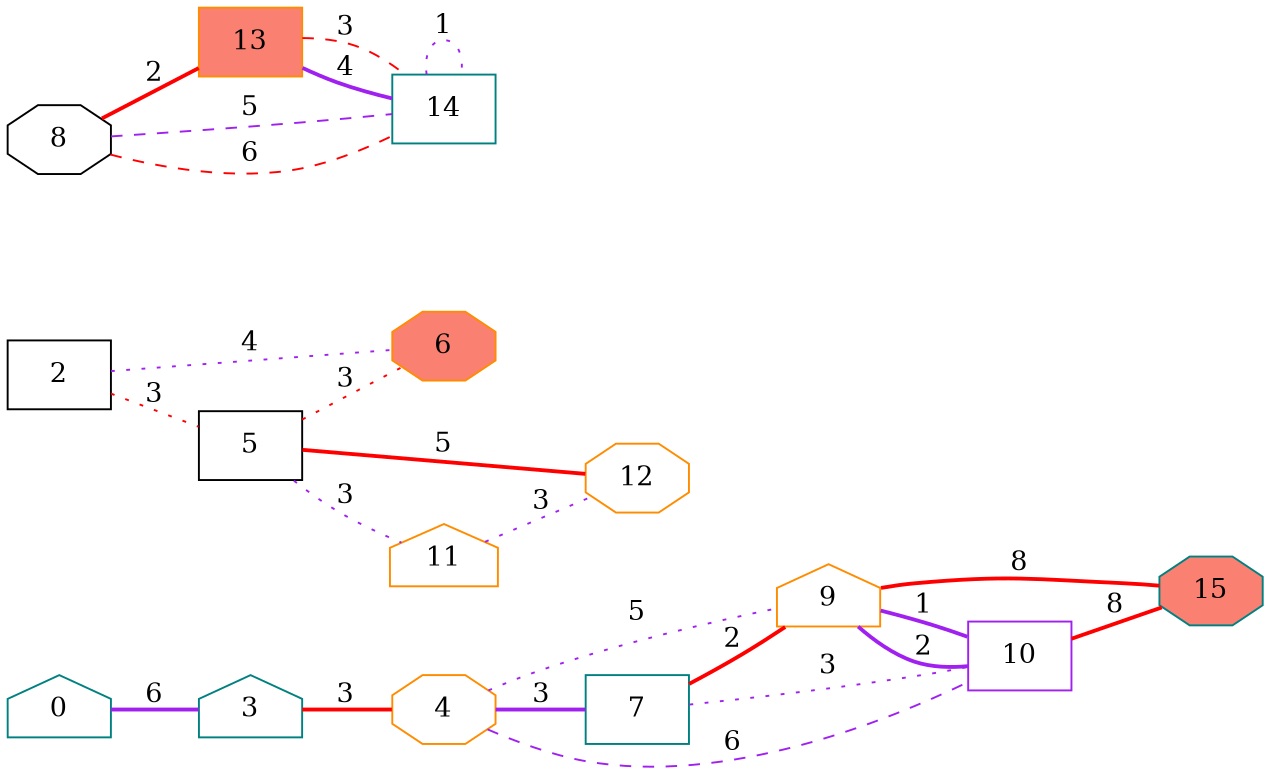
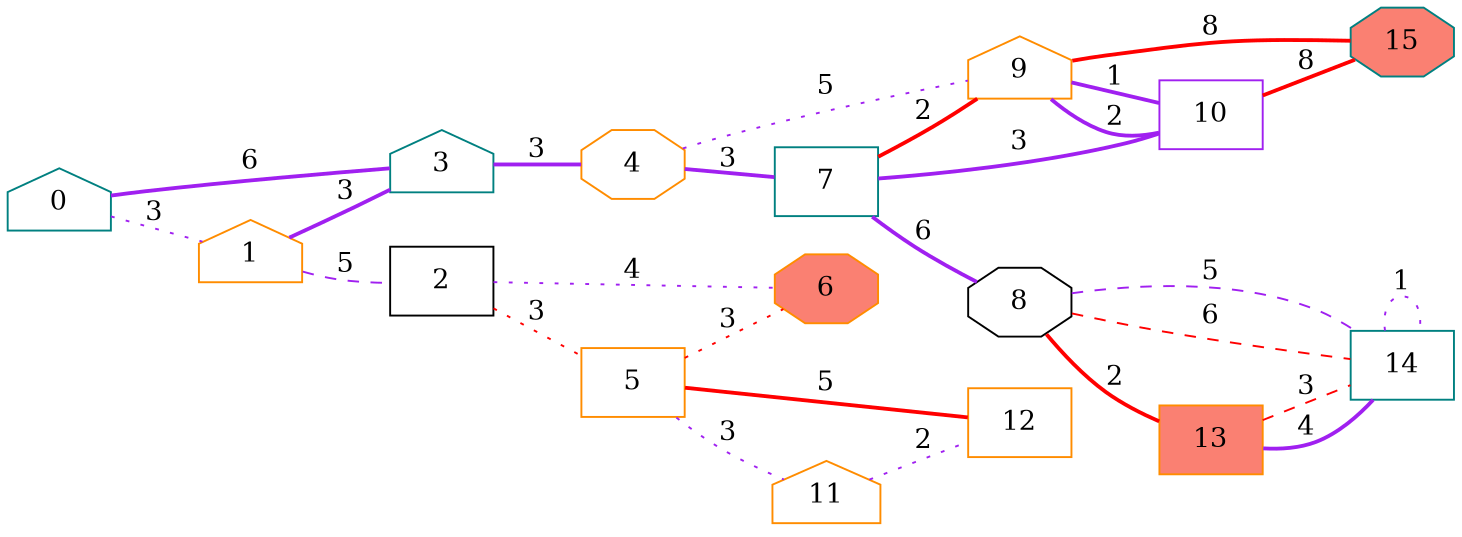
edge "7" -- "8": added, label "6"
node "1": added
node "5": color black -> darkorange
node "12": shape octagon -> box
edge "12" -- "11": label "3" -> "2"
edge "10" -- "7": style dotted -> bold
edge "3" -- "4": color red -> purple
edge "10" -- "4": removed, label "6"
